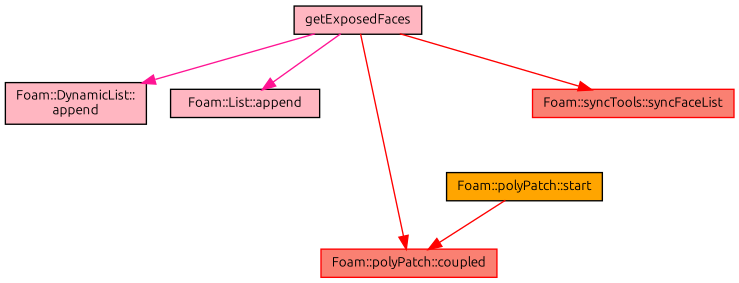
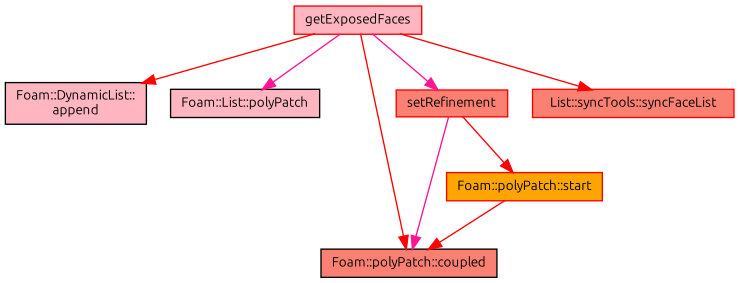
node "getExposedFaces": color black -> red
edge "getExposedFaces" -> "Foam::DynamicList:: append": color deeppink -> red
node "Foam::List::append": label "Foam::List::append" -> "Foam::List::polyPatch"
node "setRefinement": added
node "Foam::syncTools::syncFaceList": label "Foam::syncTools::syncFaceList" -> "List::syncTools::syncFaceList"
node "Foam::polyPatch::start": color black -> red
node "Foam::polyPatch::coupled": color red -> black
